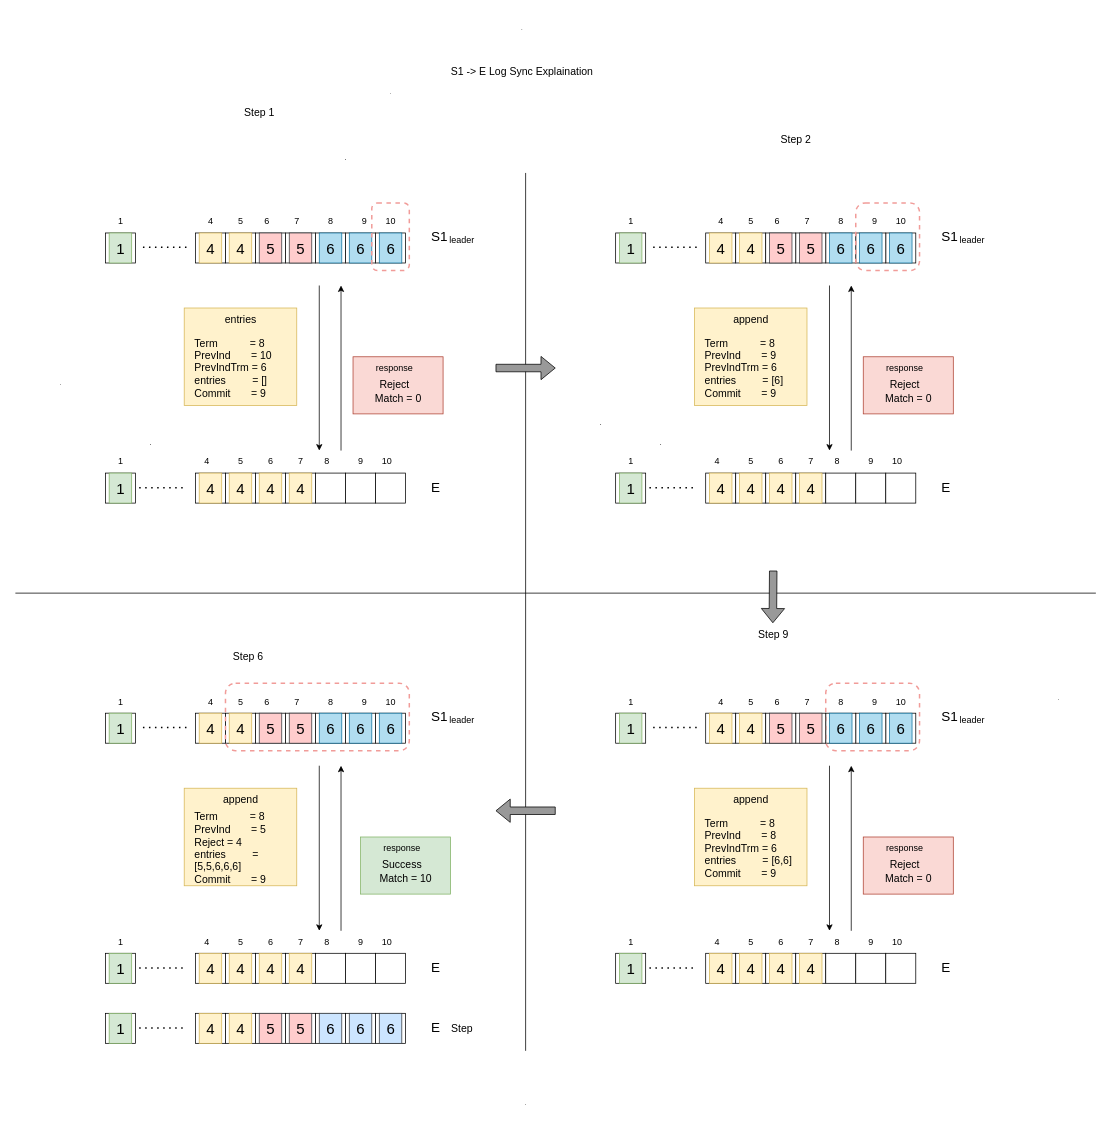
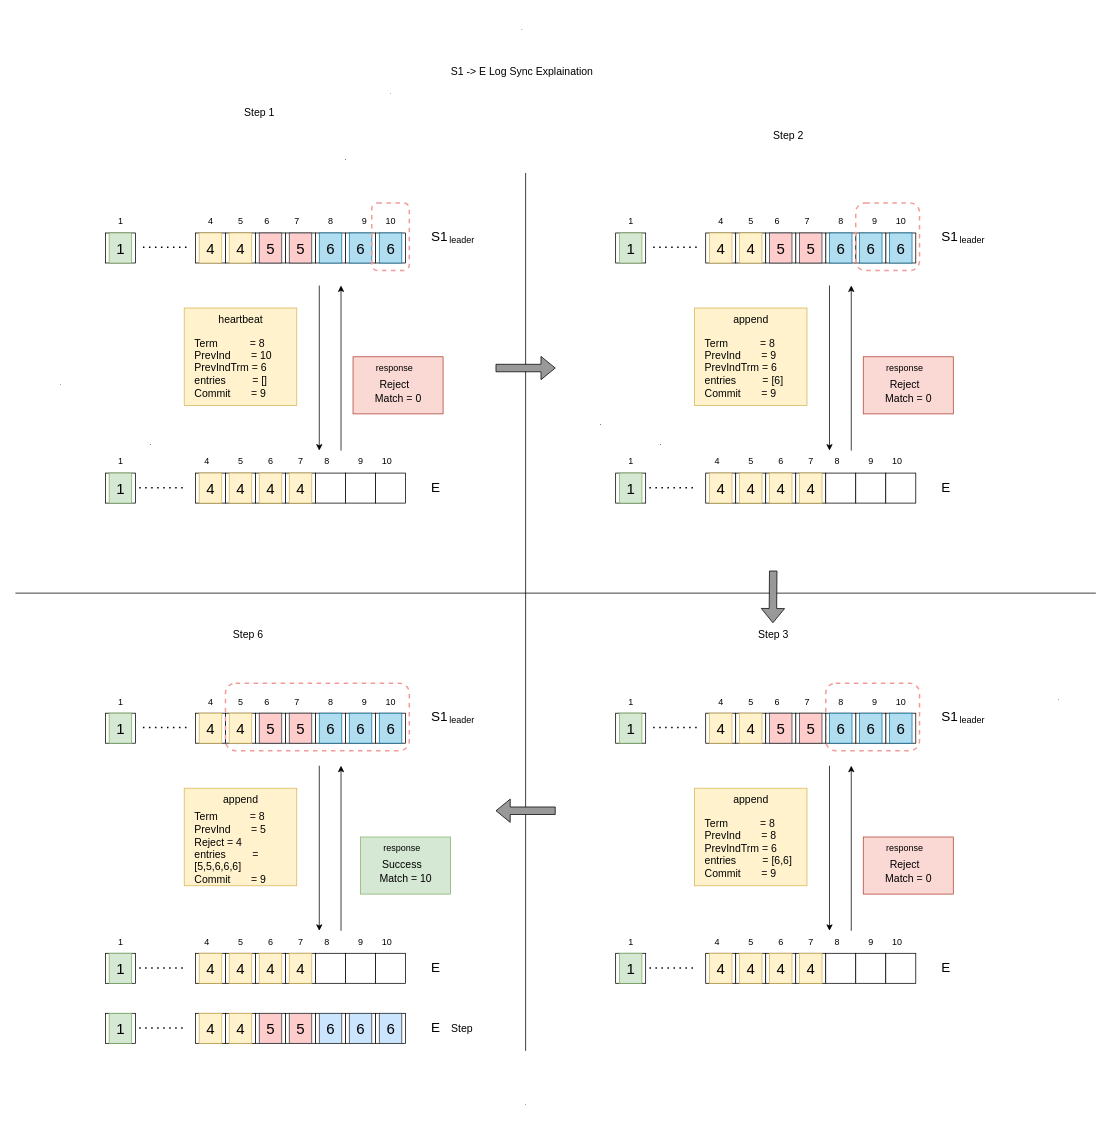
node "Step 2": moved (795, 139) -> (788, 135)
node "entries": label "entries" -> "heartbeat"
node "Step 9": label "Step 9" -> "Step 3"
node "Step 6": moved (248, 657) -> (248, 634)
